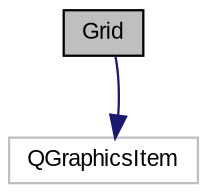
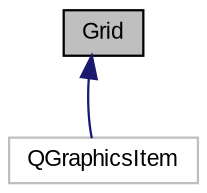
edge "Grid" -> "QGraphicsItem": reversed
